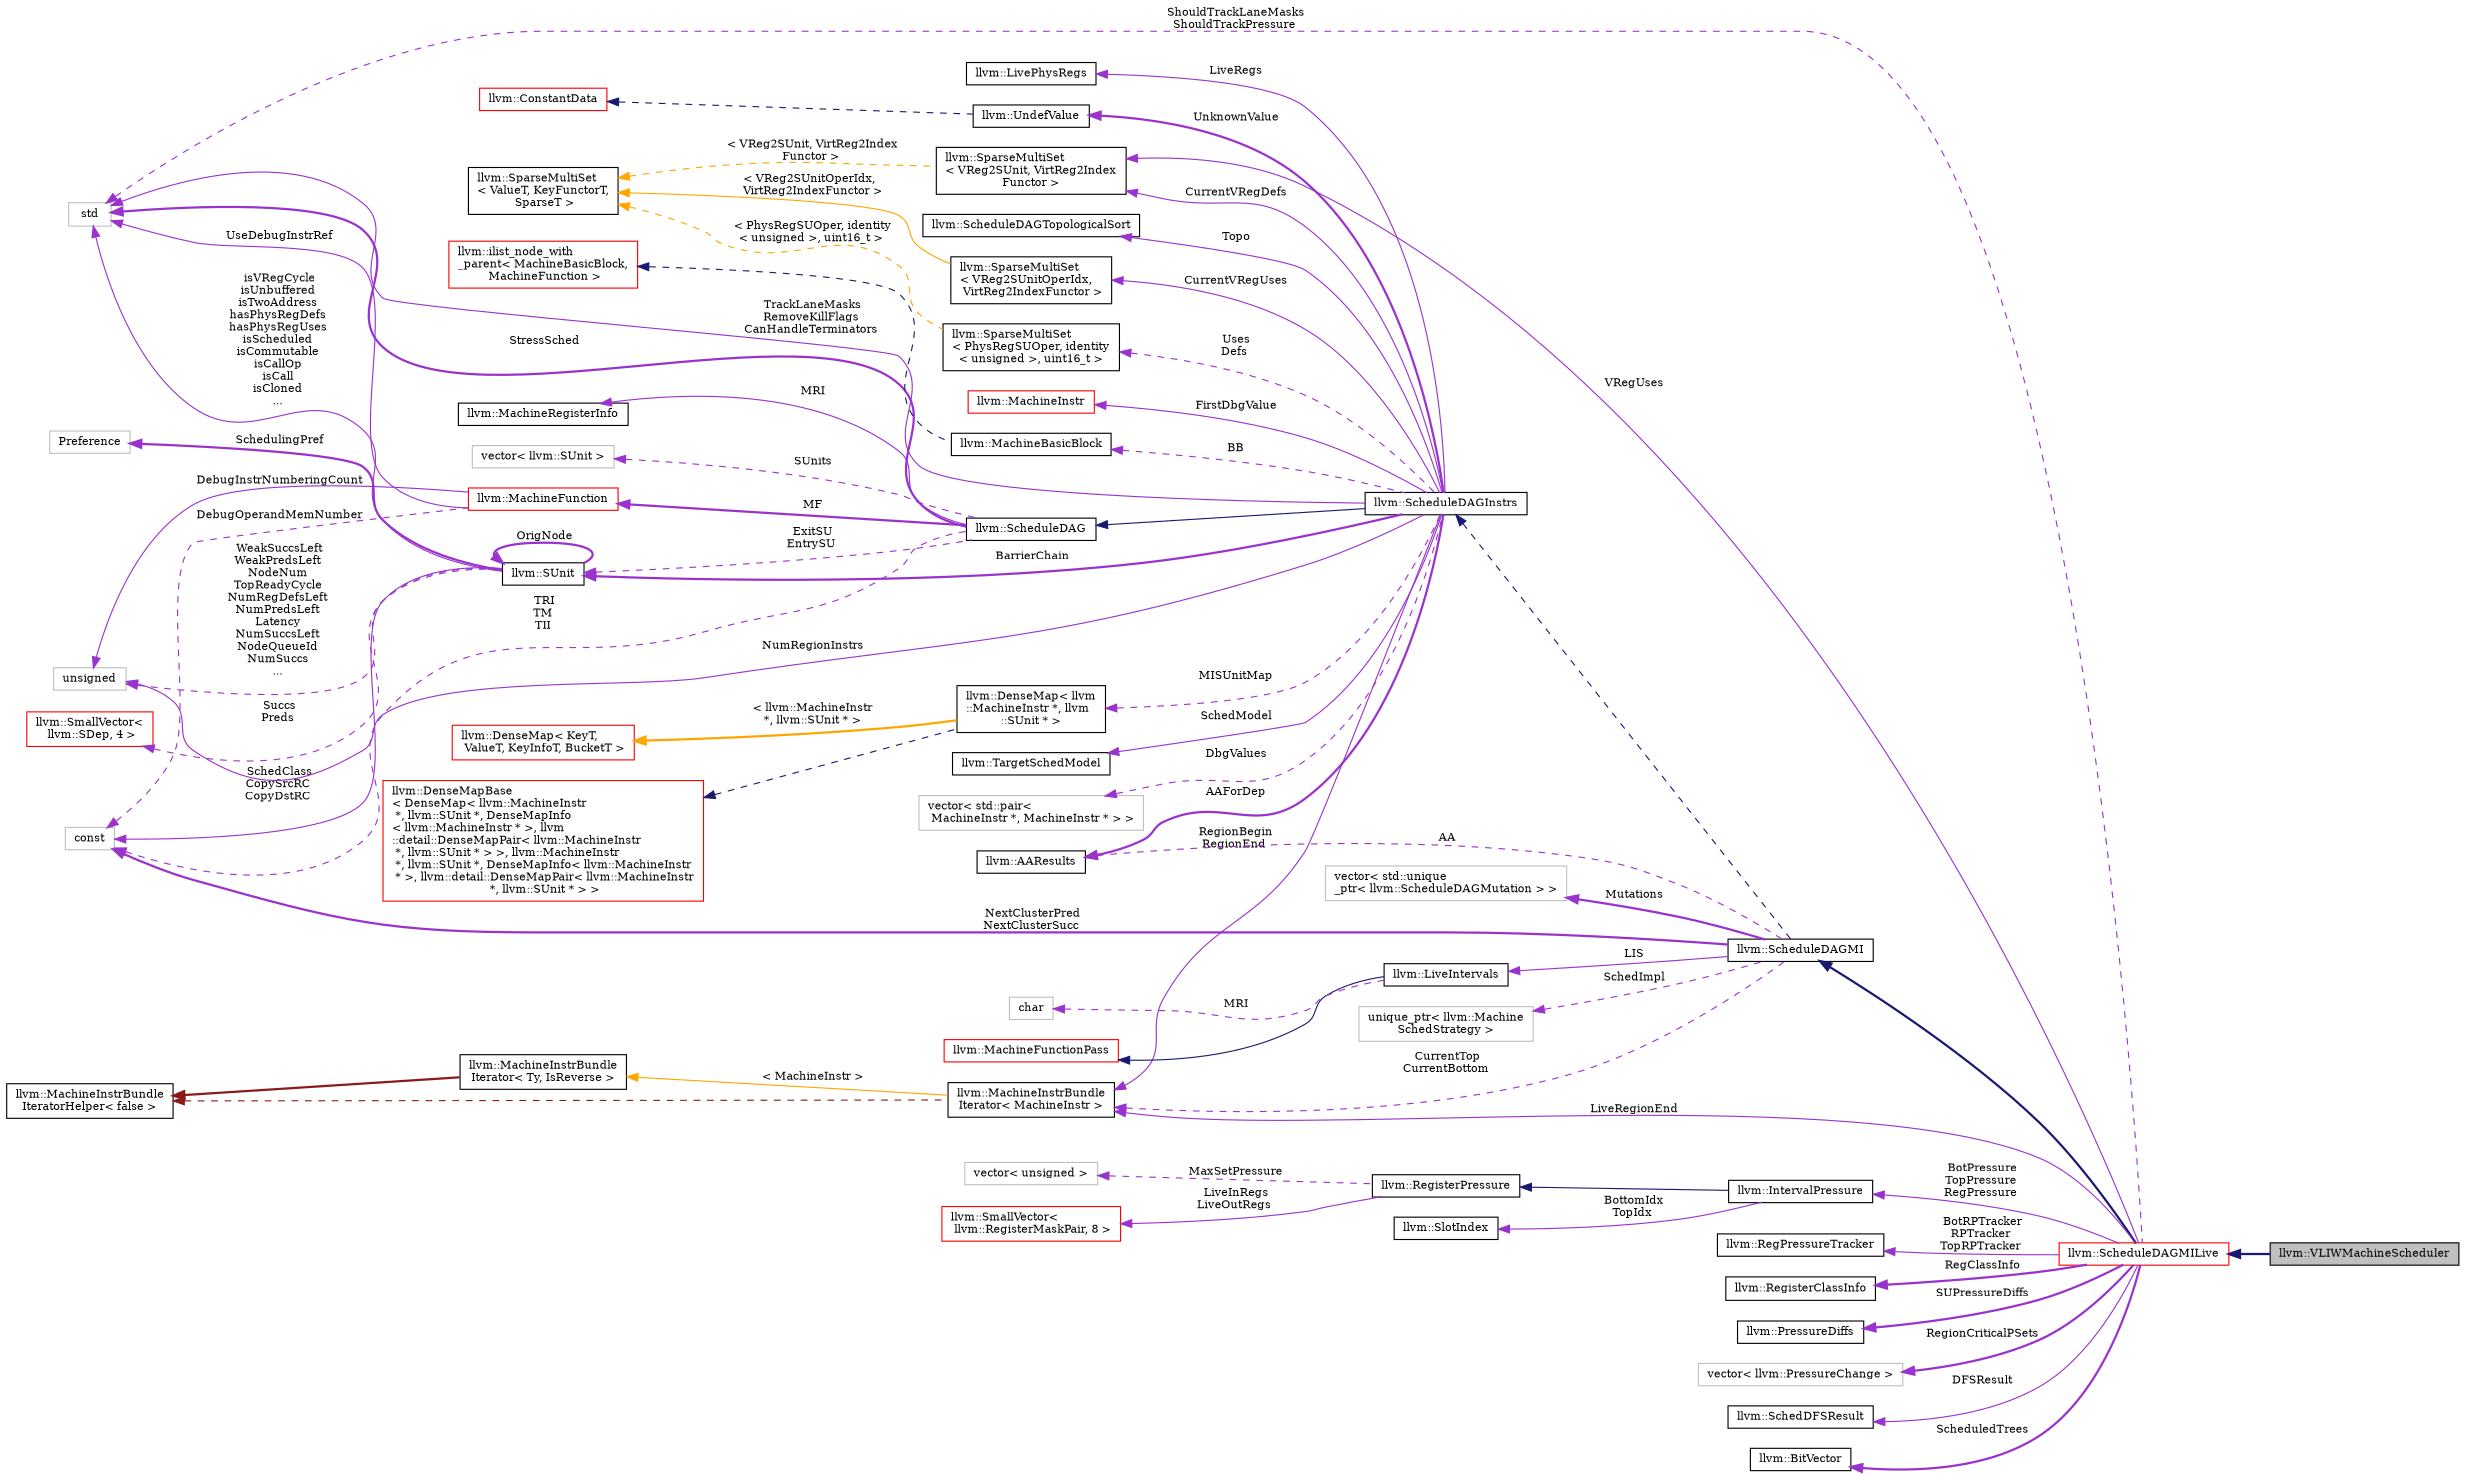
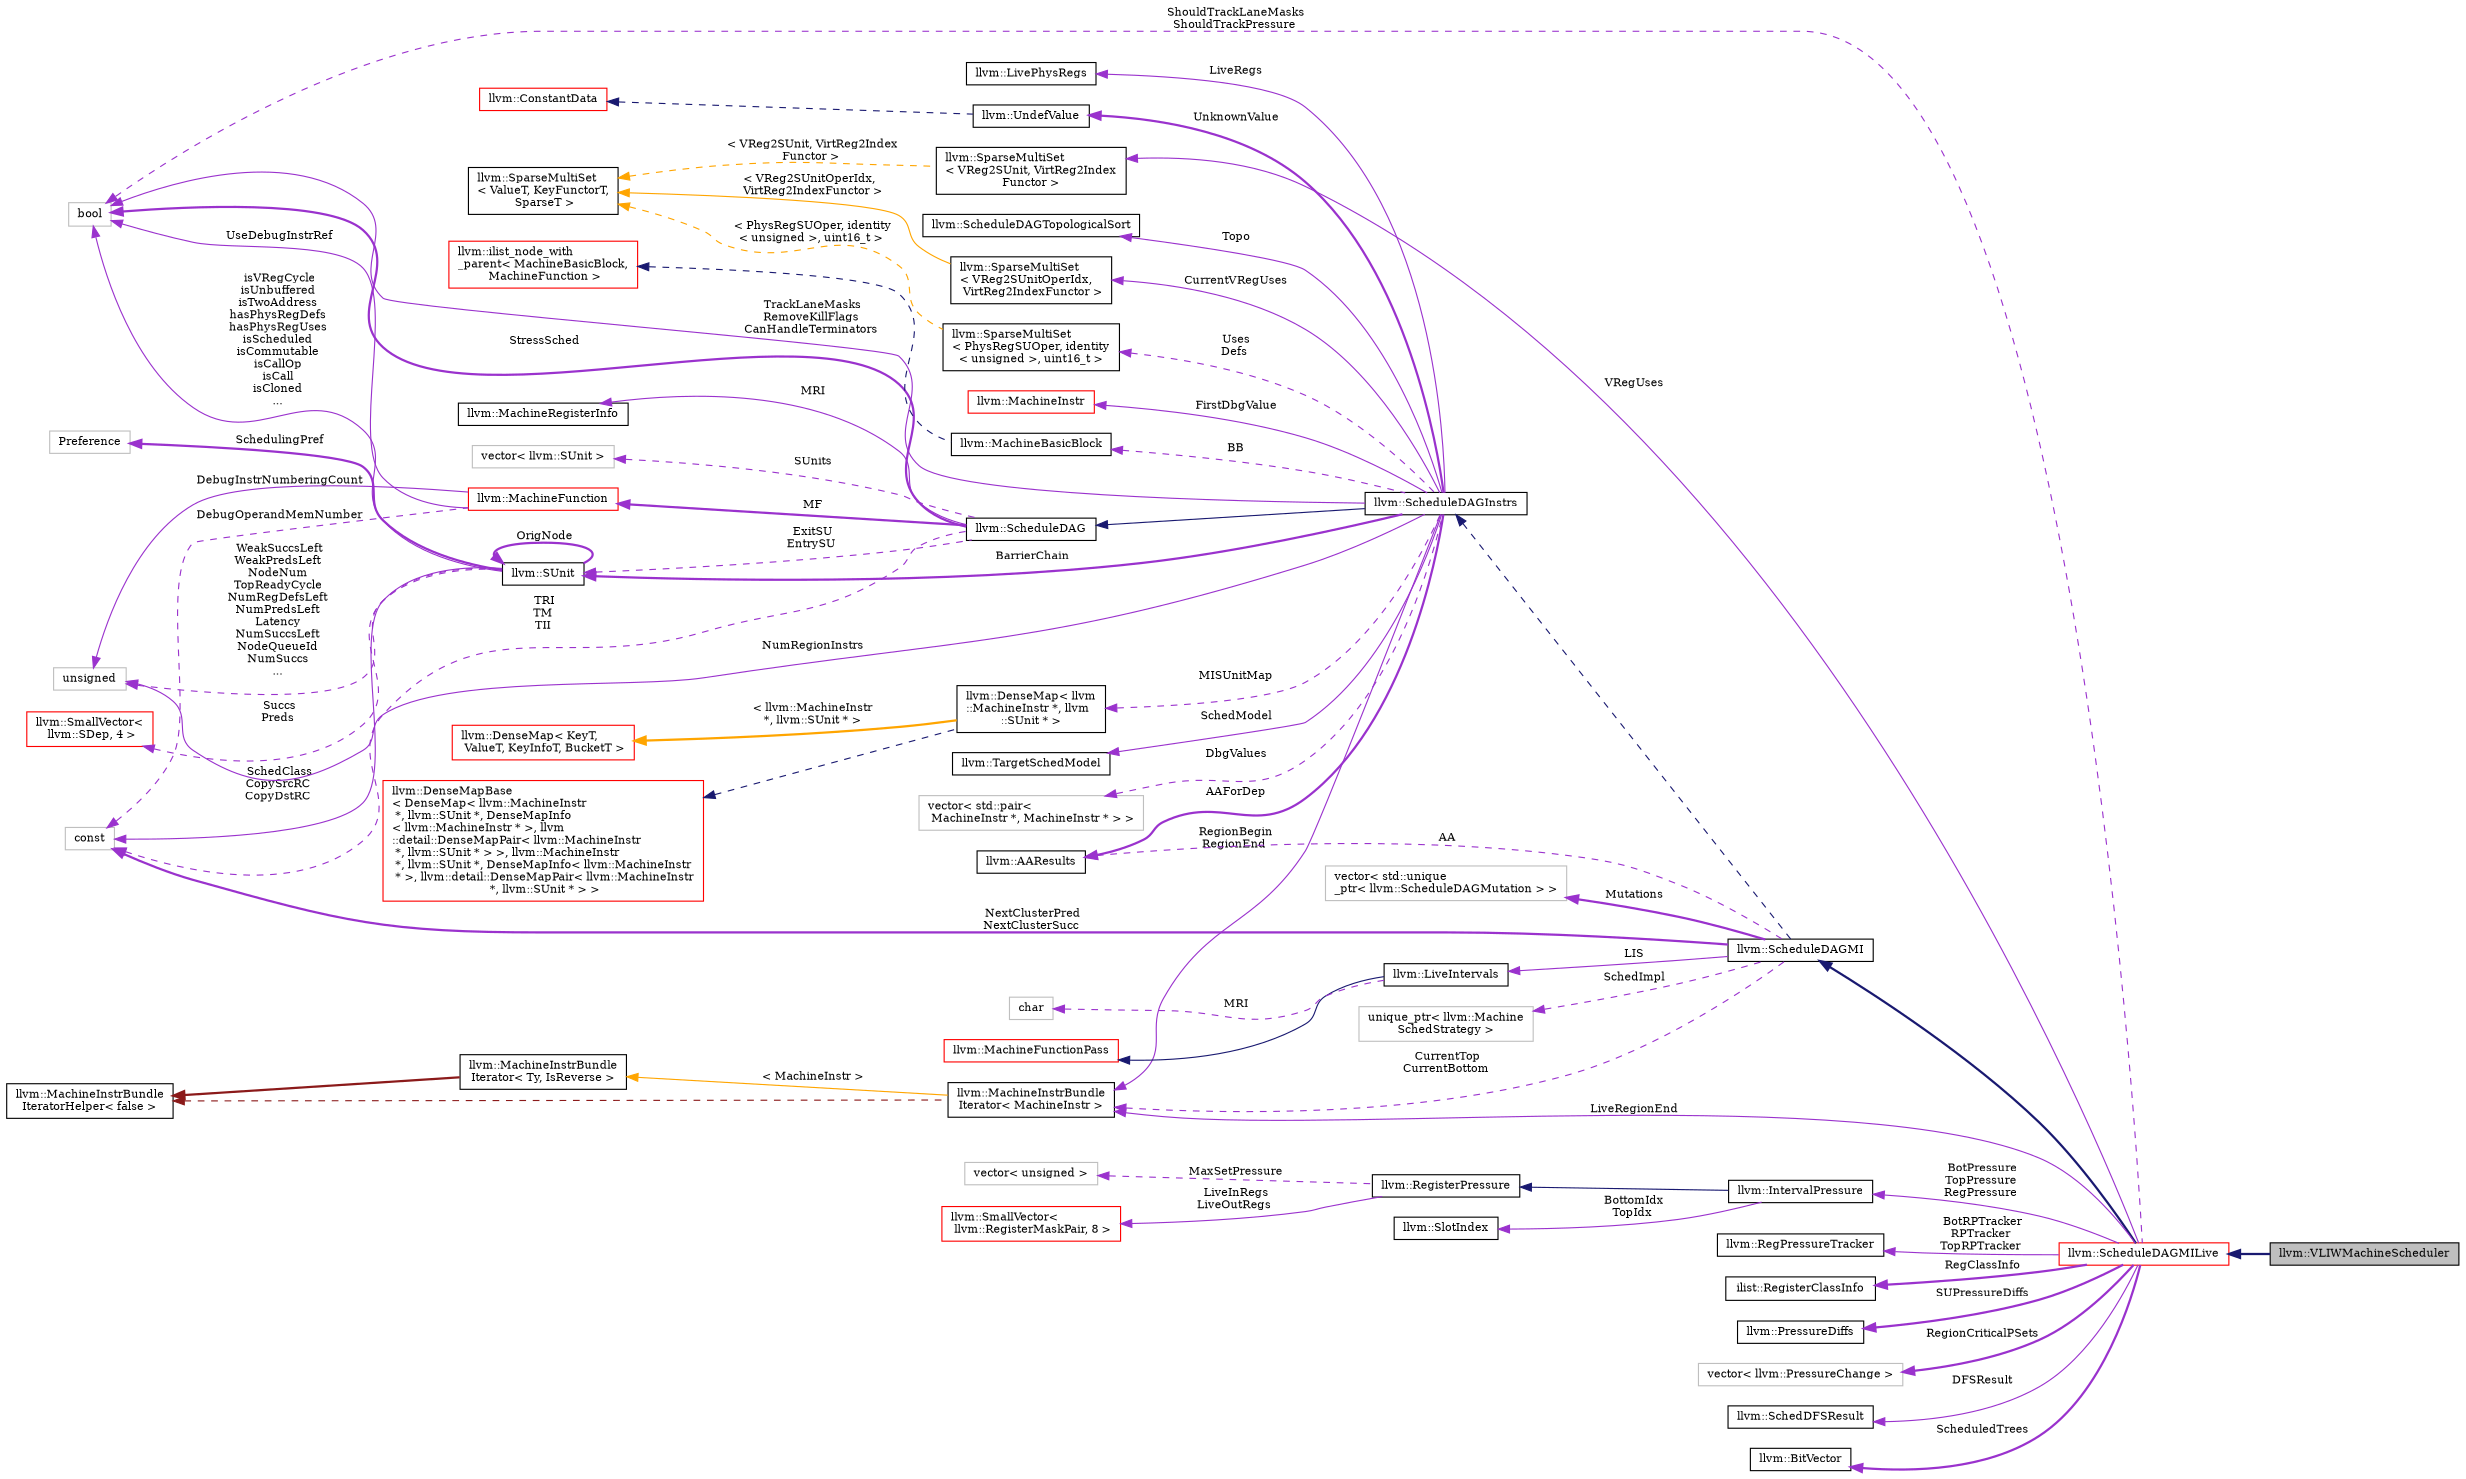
node "std": label "std" -> "bool"
edge "llvm::ScheduleDAGInstrs" -> "llvm::SparseMultiSet < VReg2SUnit, VirtReg2Index Functor >": removed, label "CurrentVRegDefs"
node "llvm::RegisterClassInfo": label "llvm::RegisterClassInfo" -> "ilist::RegisterClassInfo"
